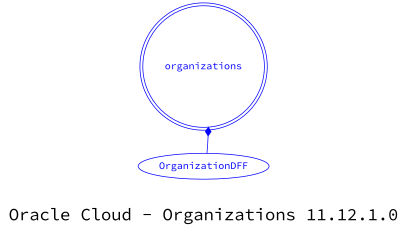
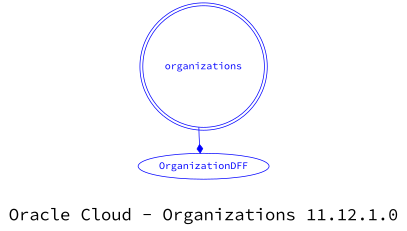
edge "OrganizationDFF" -> "organizations": reversed
